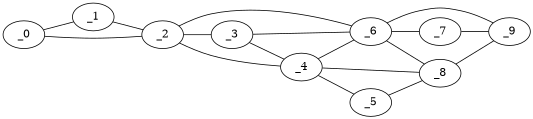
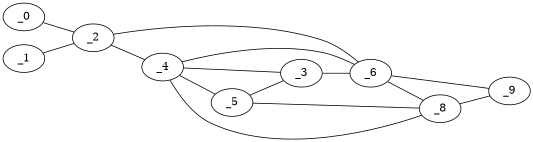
edge "_1" -- "_0": removed
node "_7": removed
edge "_2" -- "_3": now "_5" -- "_3"
